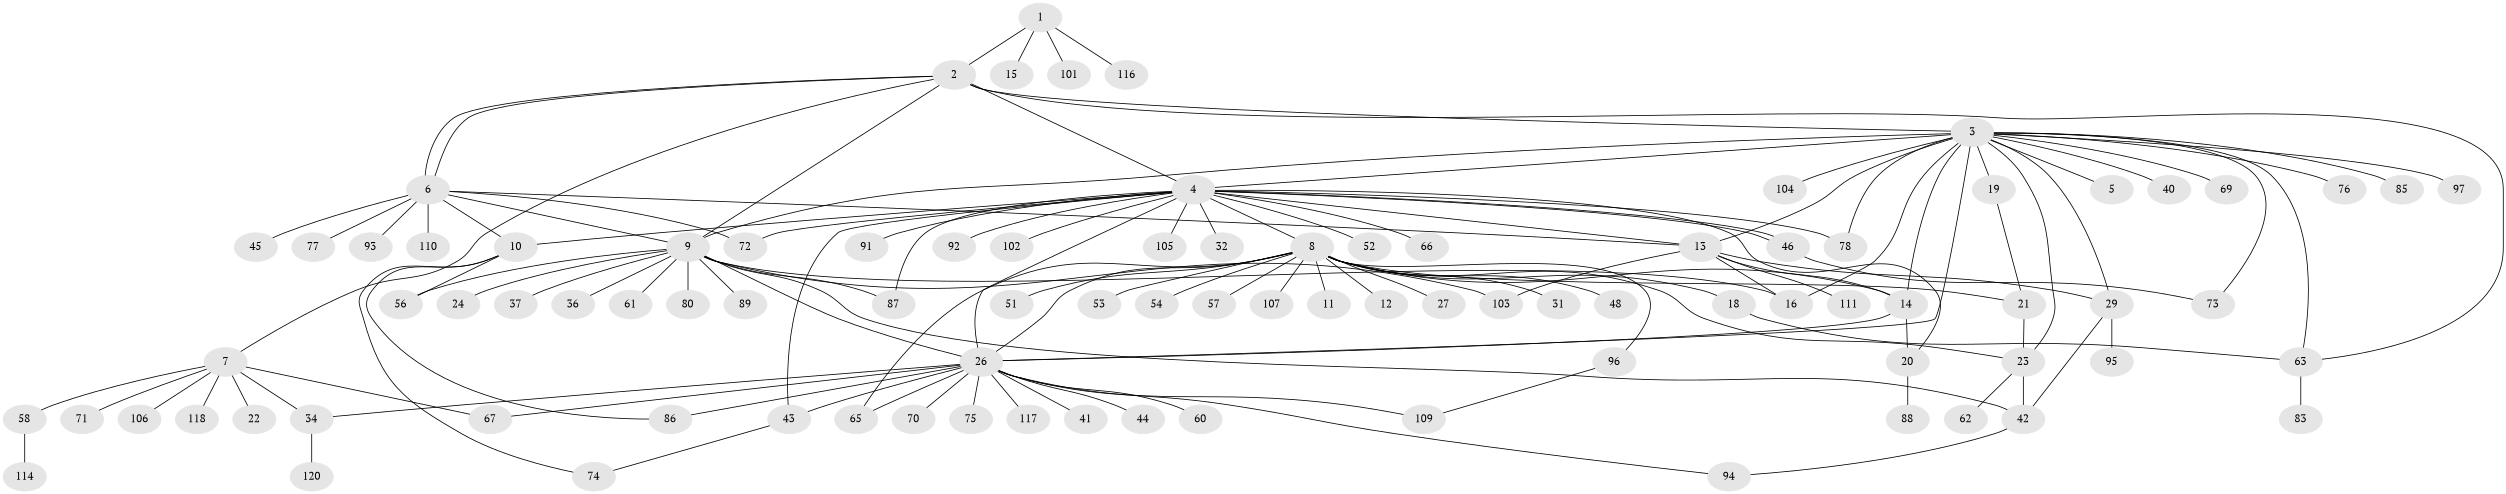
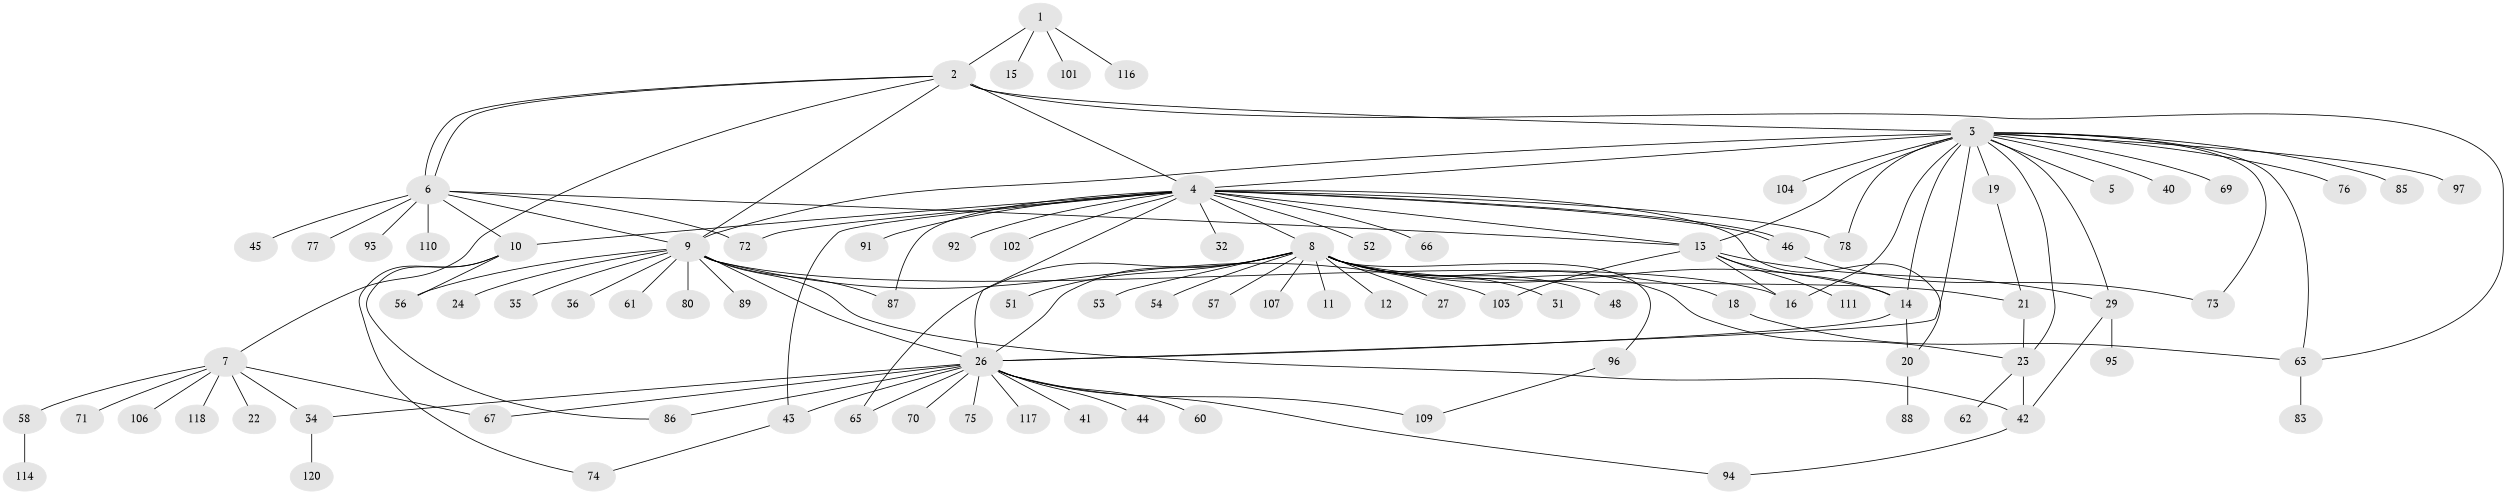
node "105": removed
node "37": label "37" -> "35"
